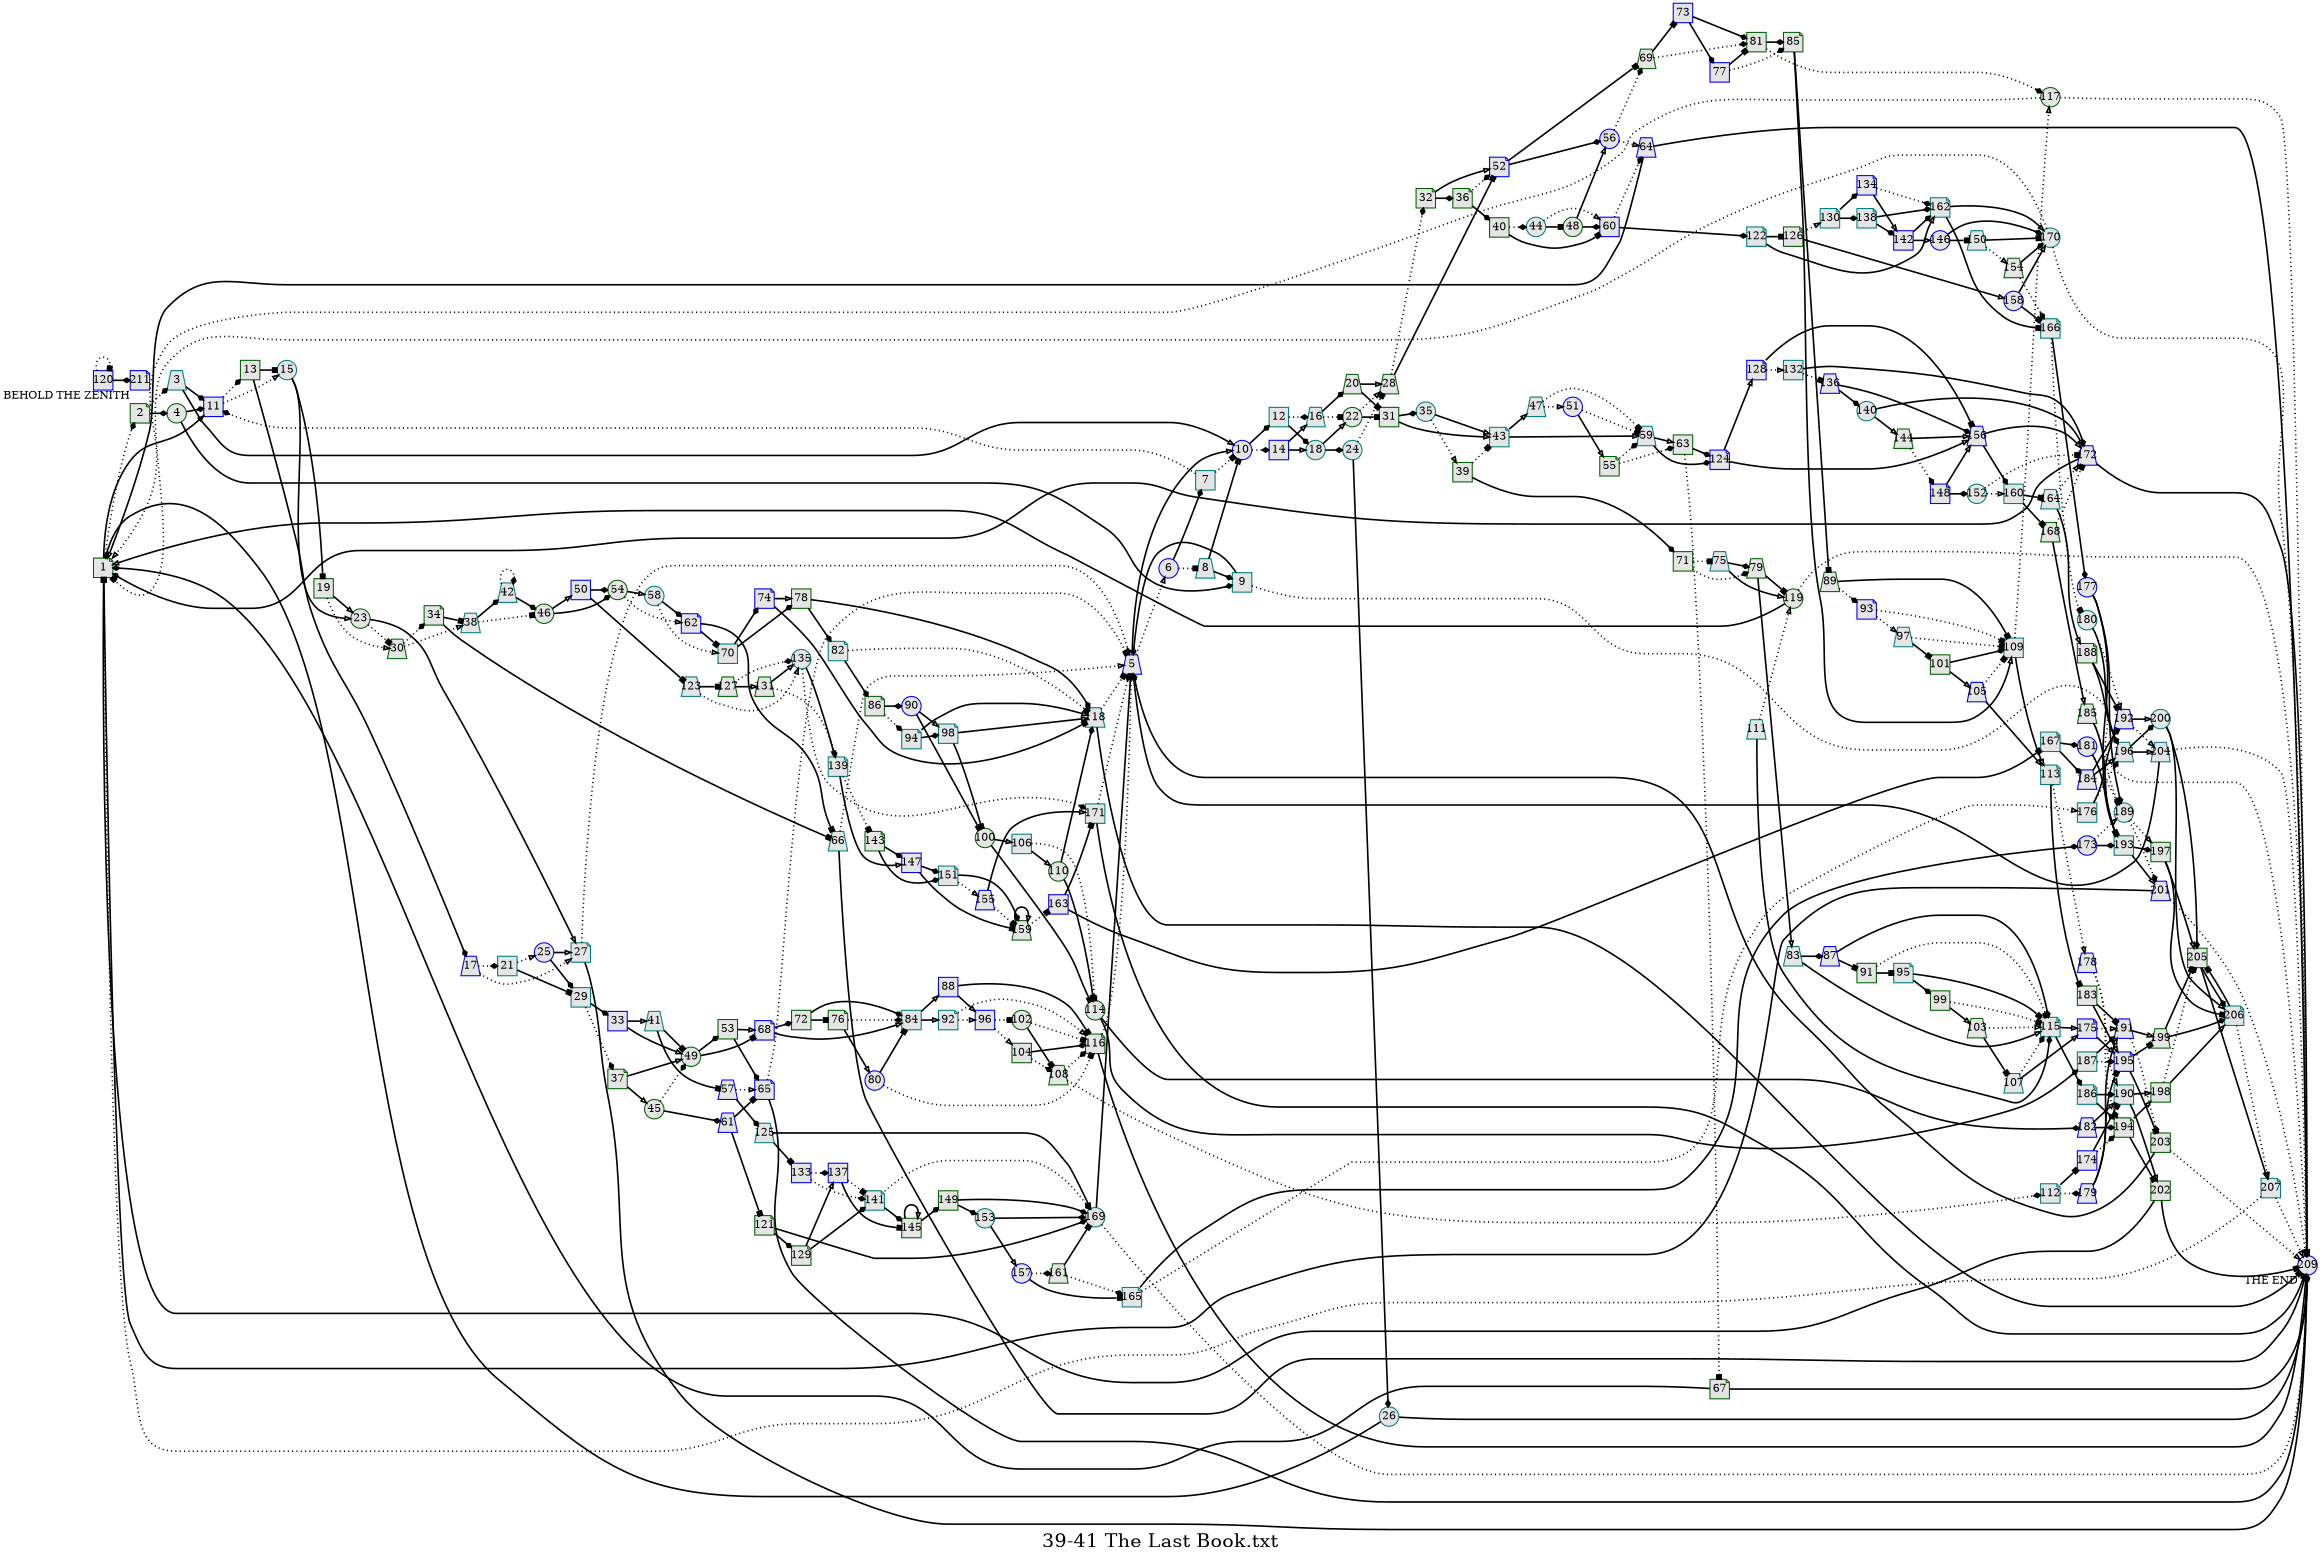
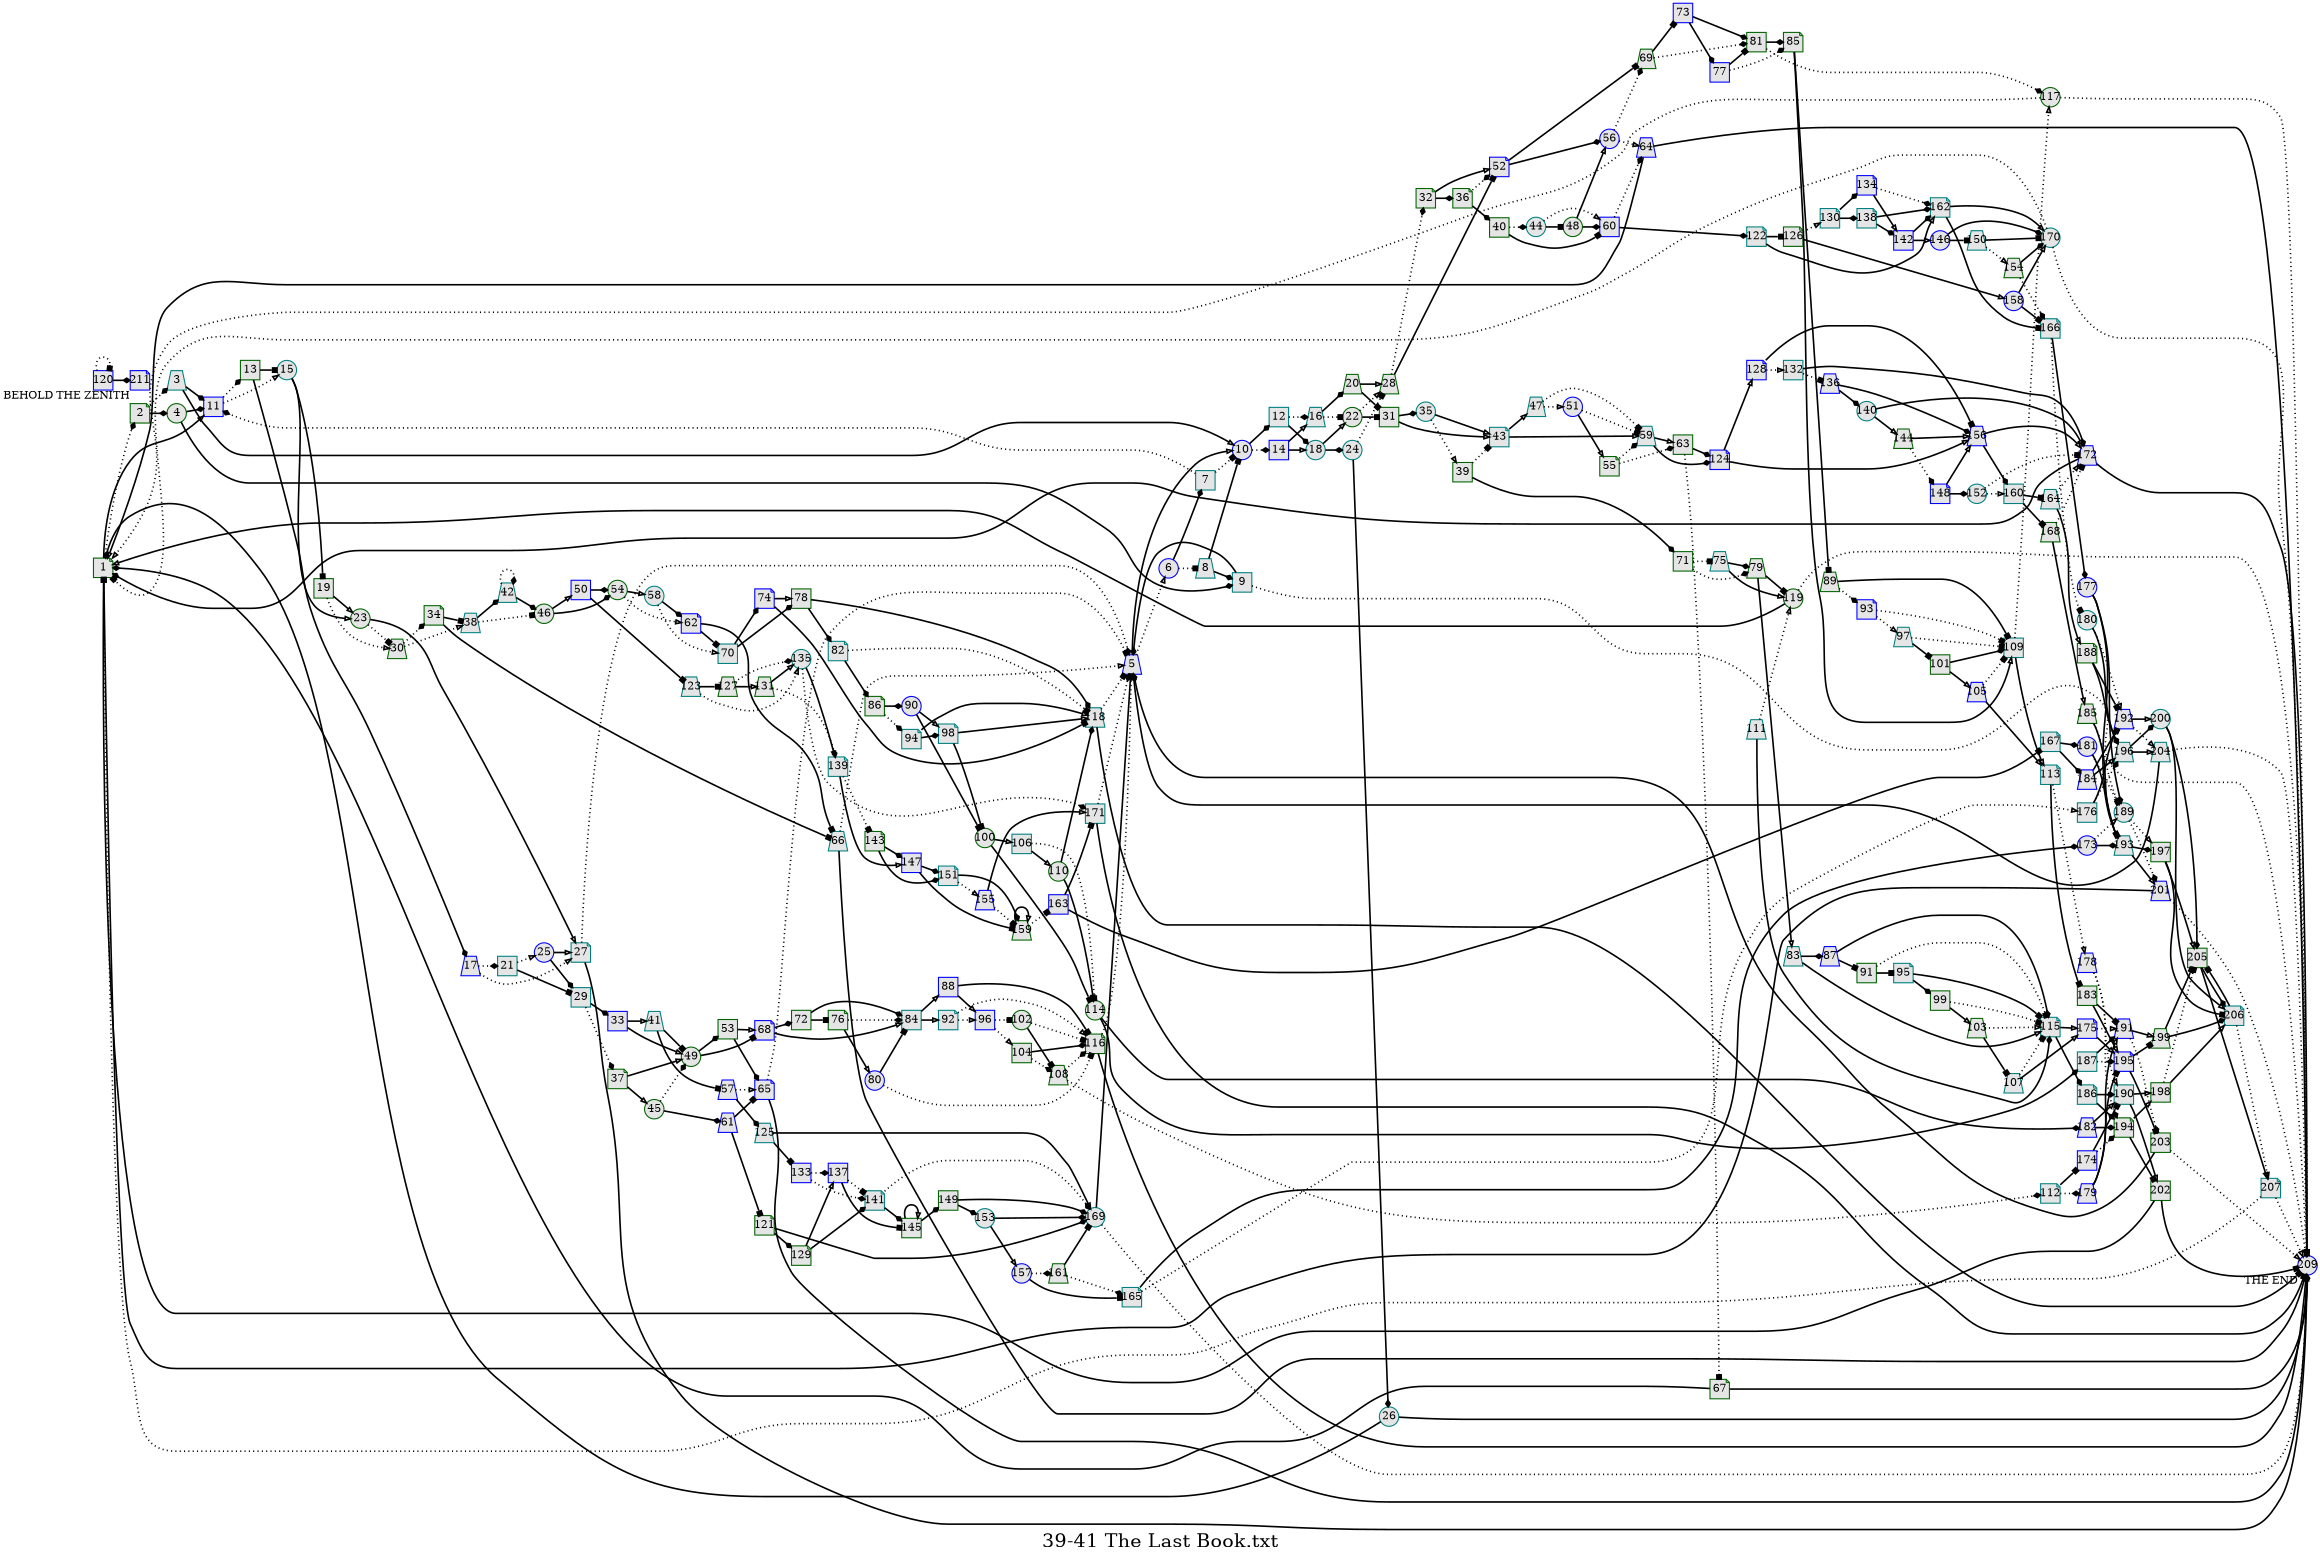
node "193": shape box -> trapezium
edge "107" -> "115": arrowhead diamond -> box
